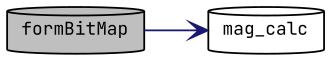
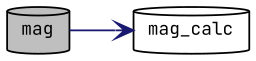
node "formBitMap": label "formBitMap" -> "mag"
